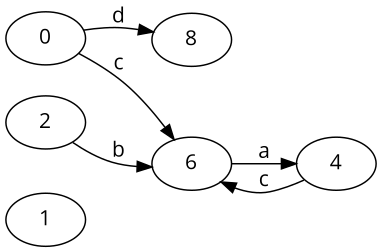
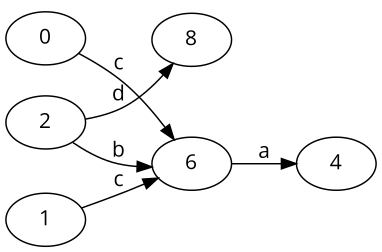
edge "0" -> "8": now "2" -> "8"
edge "4" -> "6": now "1" -> "6"
